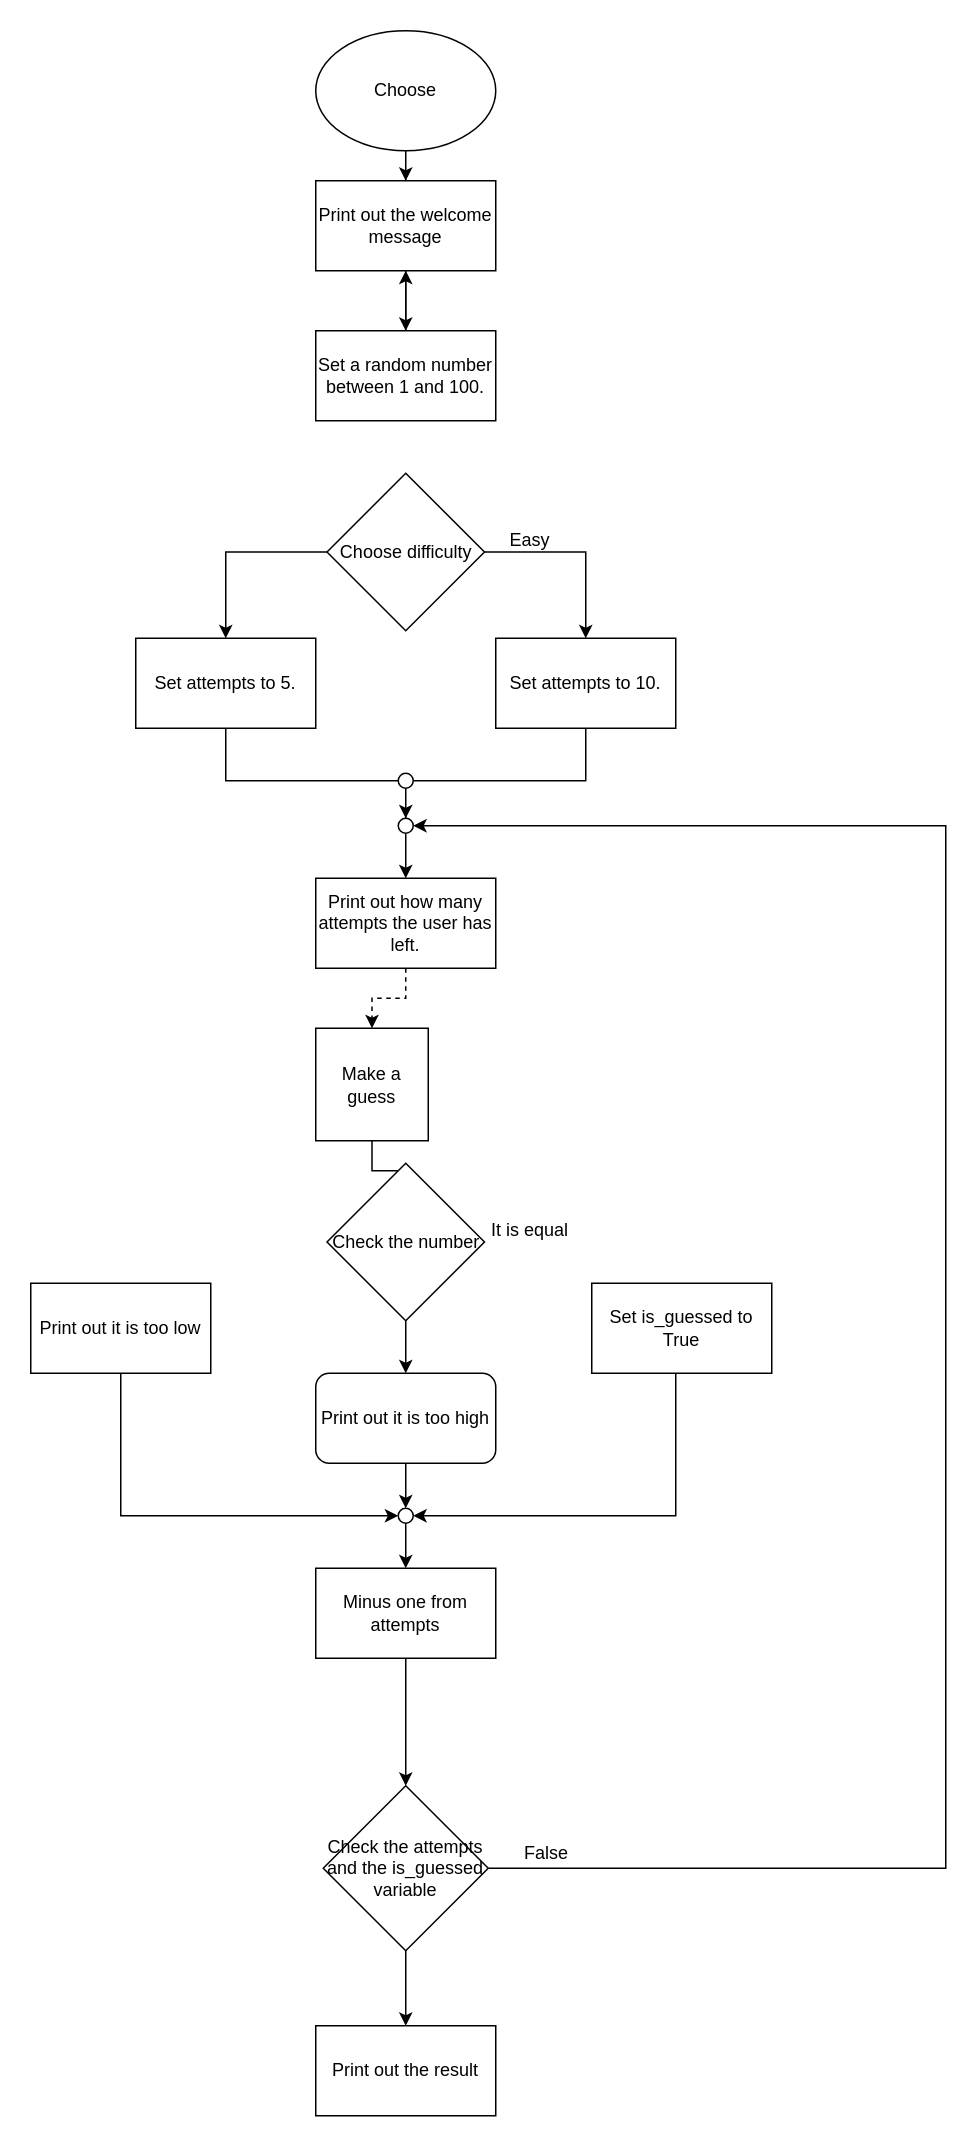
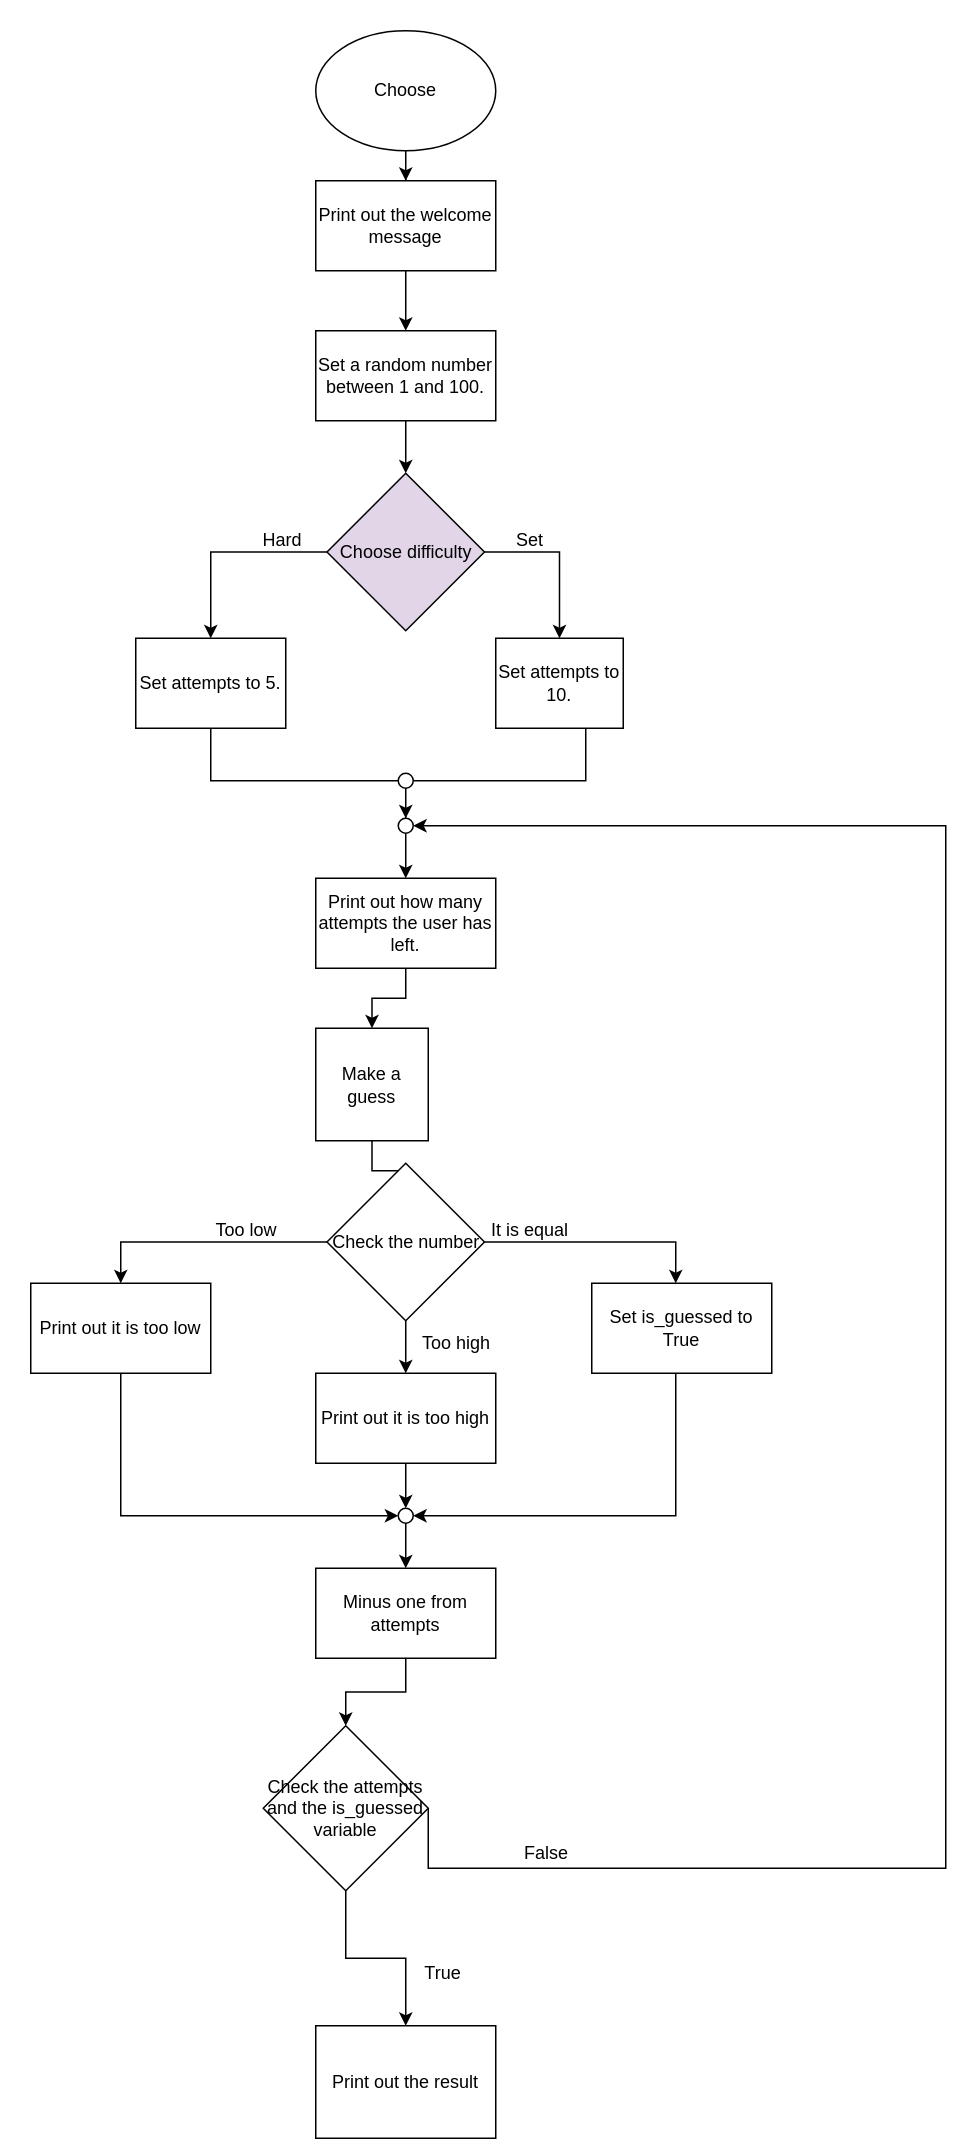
edge "Set a random number between 1 and 100." -> "Print out the welcome message": now "Set a random number between 1 and 100." -> "Choose difficulty"
node "Hard": added
node "Easy": label "Easy" -> "Set"
node "Choose difficulty": fillcolor #ffffff -> #e1d5e7
node "Set attempts to 5.": size 180x90 -> 150x90
node "Set attempts to 10.": size 180x90 -> 128x90
edge "Print out how many attempts the user has left." -> "Make a guess": style dashed -> solid
node "Too low": added
edge "Check the number" -> "Print out it is too low": added
edge "Check the number" -> "Set is_guessed to True": added
node "Too high": added
node "Print out it is too high": shape rounded rectangle -> rectangle
node "Check the attempts and the is_guessed variable": moved (406, 1868) -> (346, 1808)
node "True": added
node "Print out the result": size 180x90 -> 180x113
